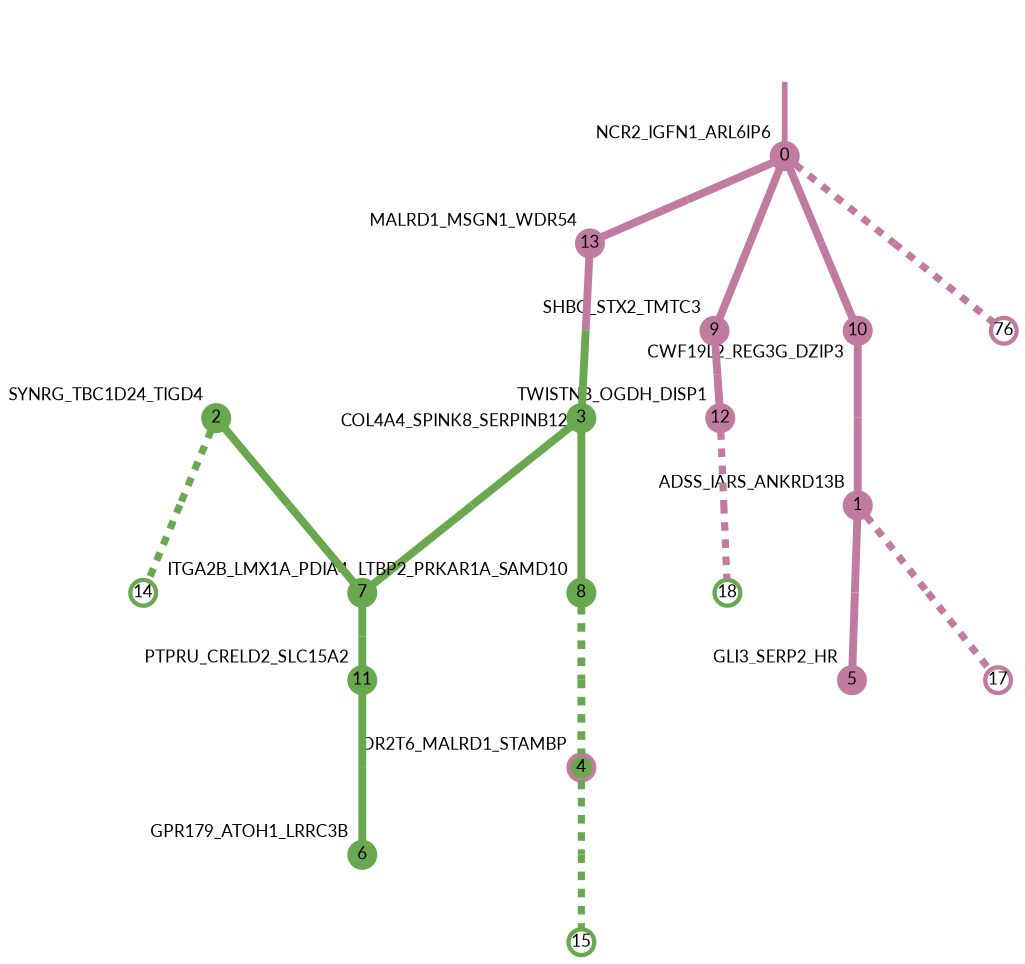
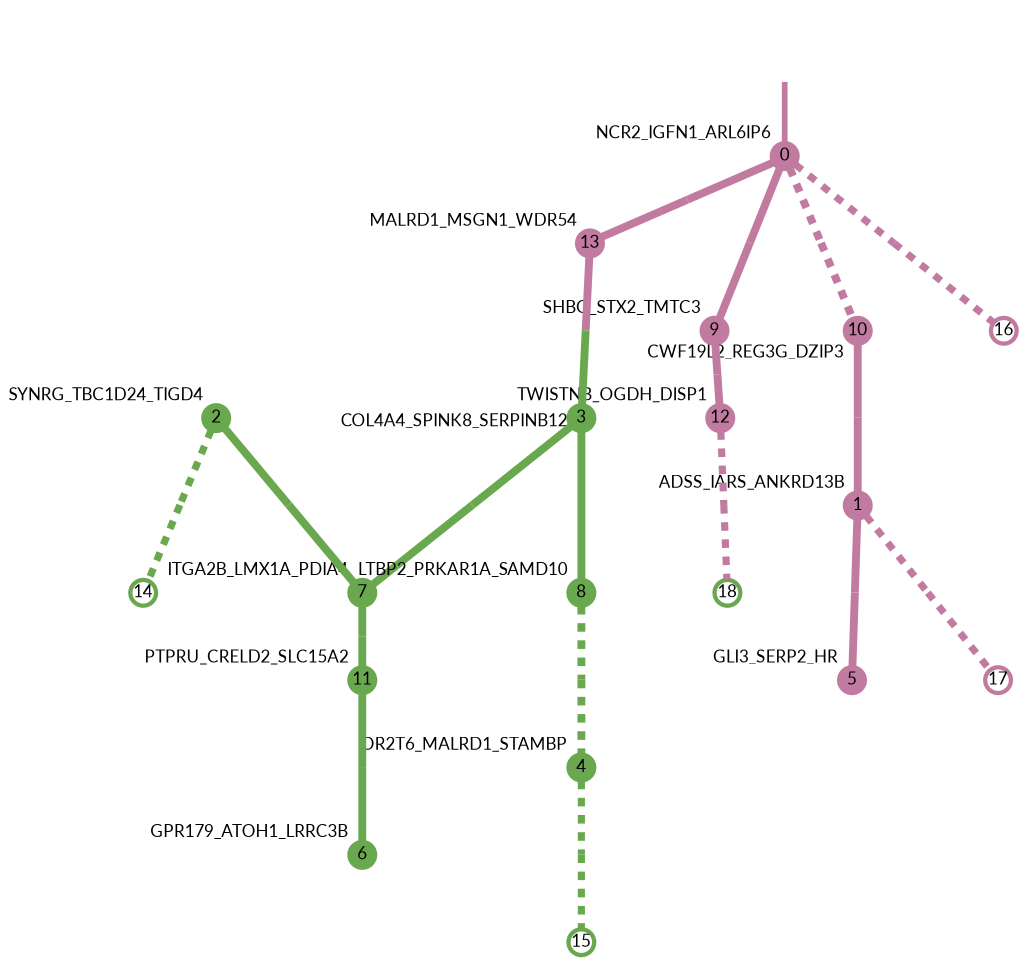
edge "0 NCR2_IGFN1_ARL6IP6" -> "10 CWF19L2_REG3G_DZIP3": style solid -> dashed
node "76": label "76" -> "16"
node "4 OR2T6_MALRD1_STAMBP": color #c27ba0ff -> #6aa84fff
